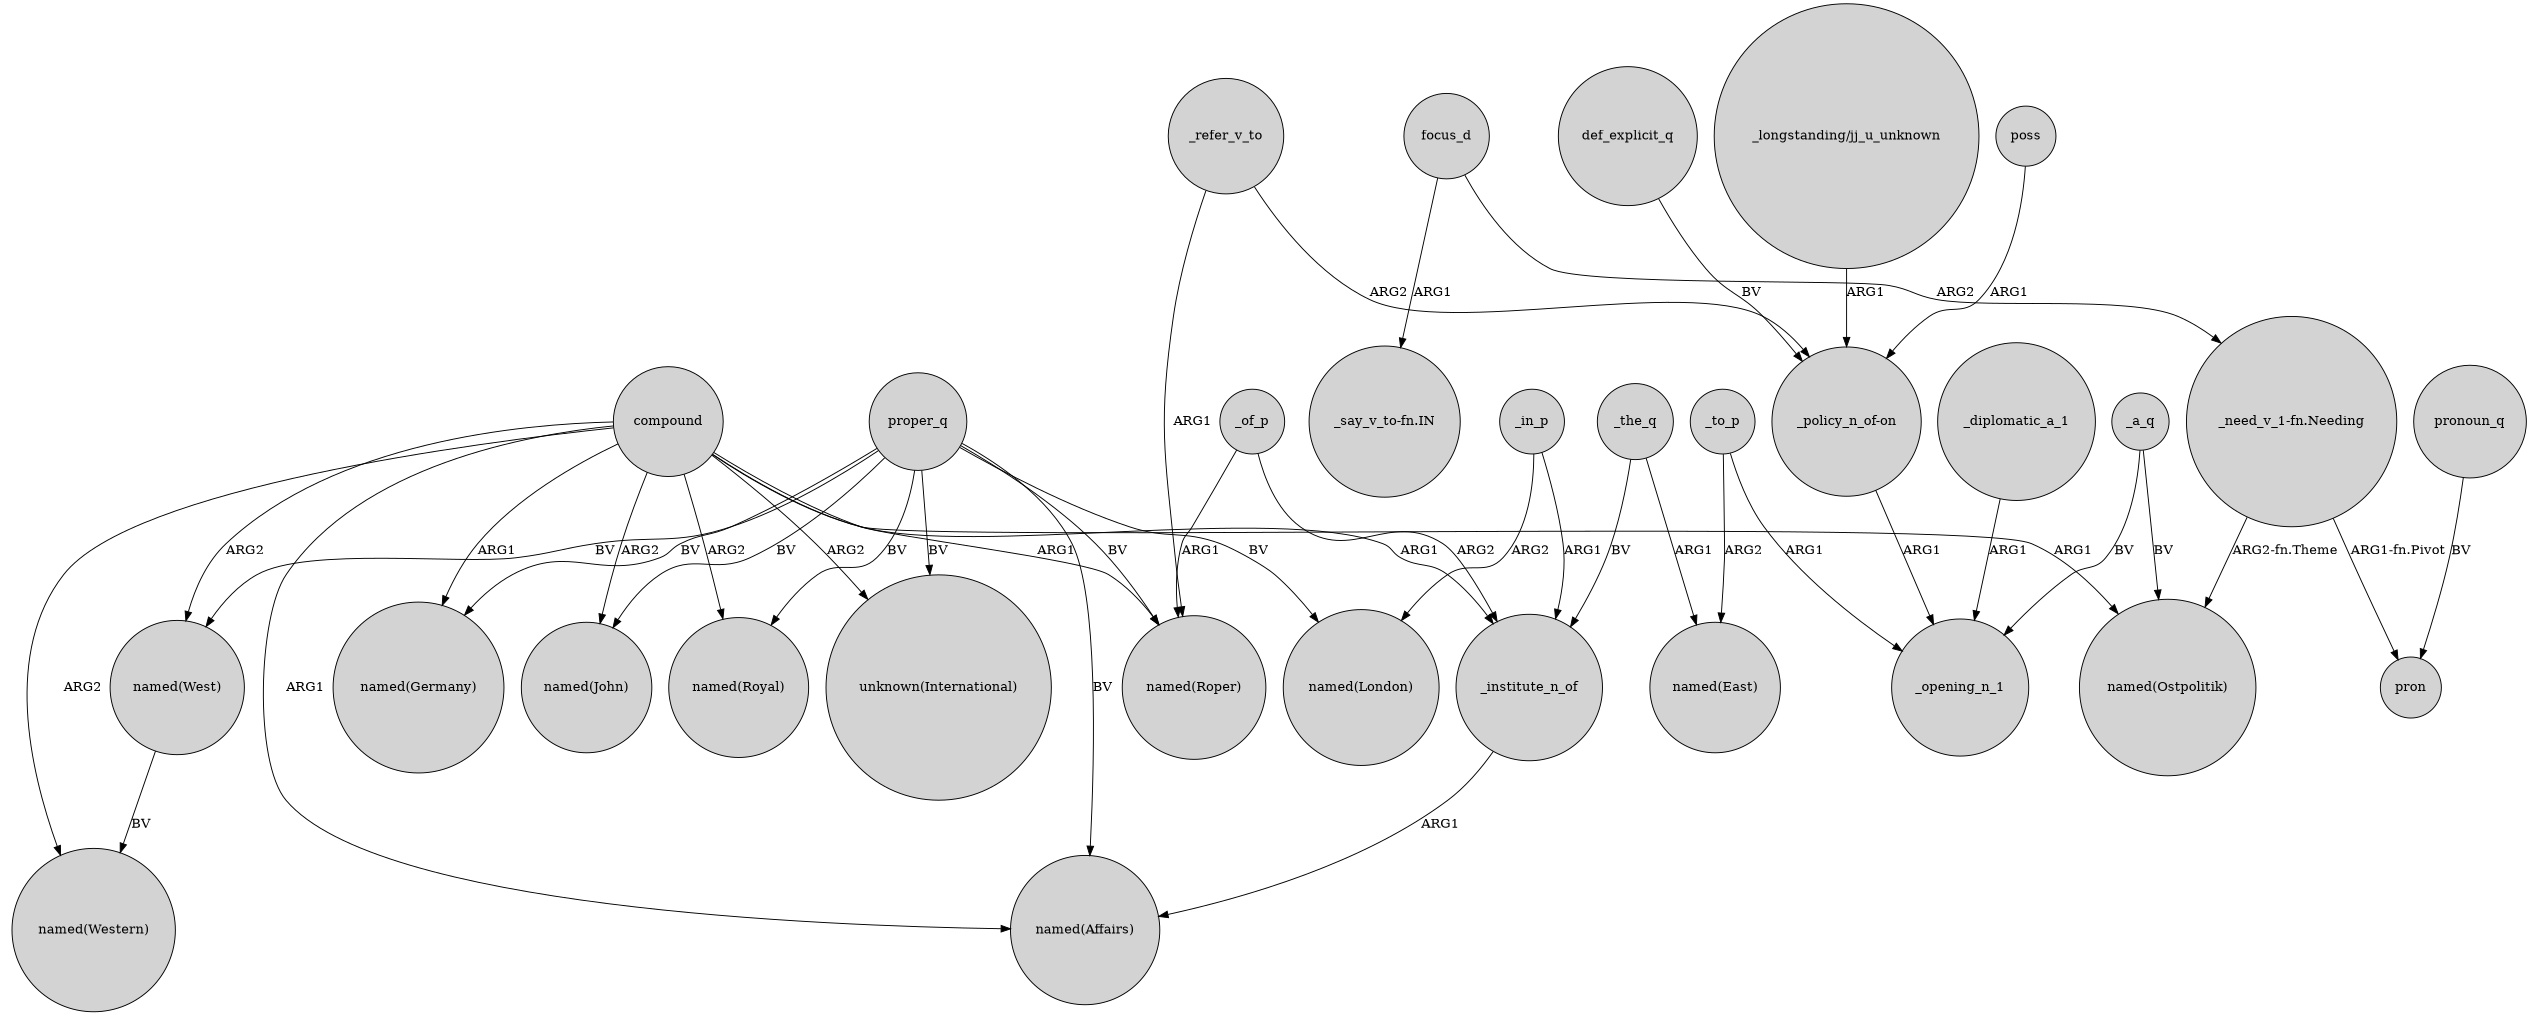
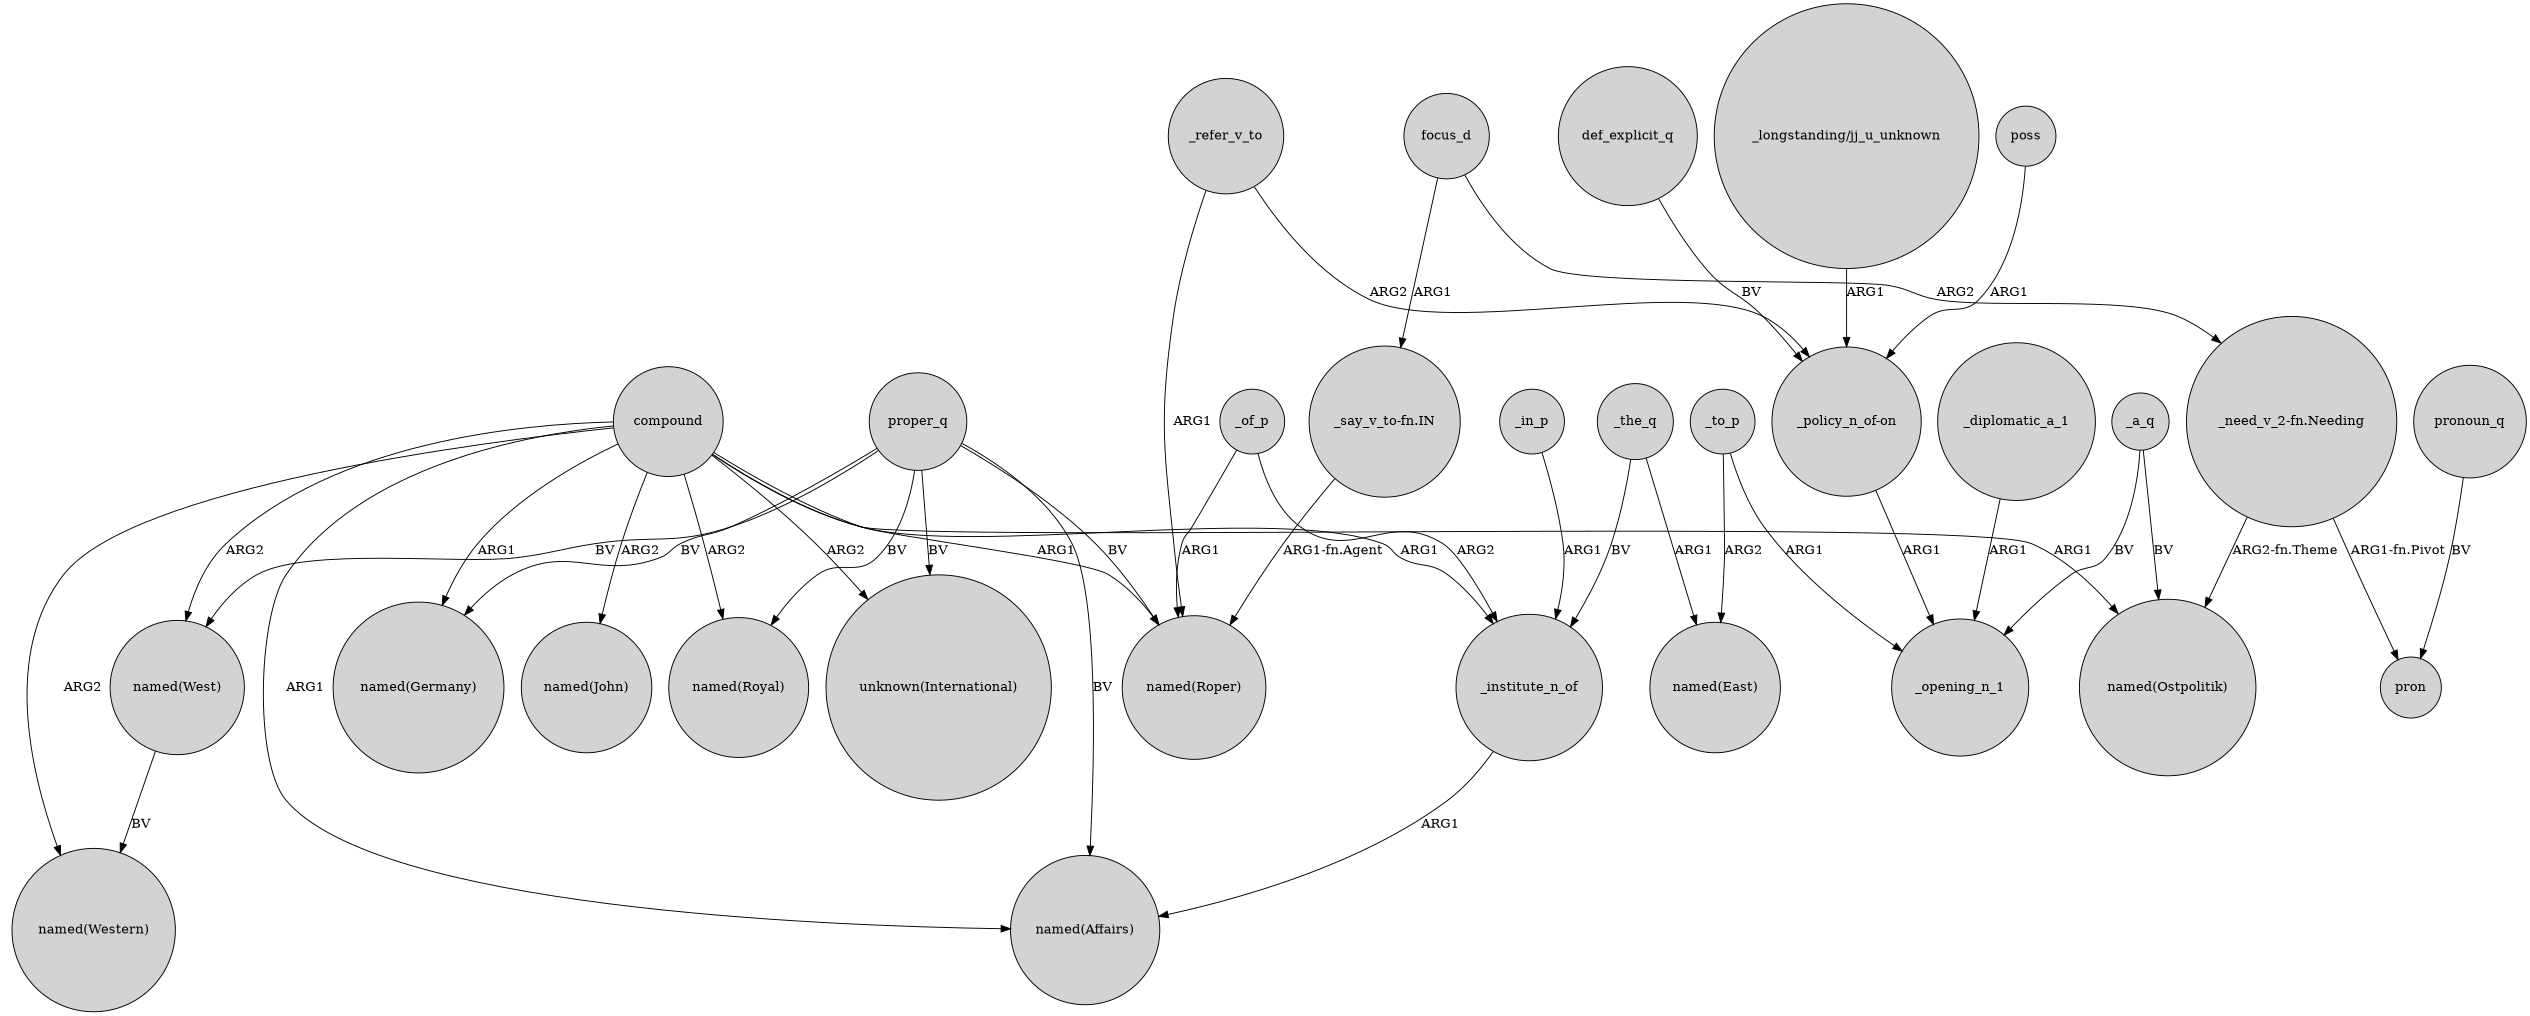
node "_need_v_1-fn.Needing": label "_need_v_1-fn.Needing" -> "_need_v_2-fn.Needing"
edge "_say_v_to-fn.IN" -> "named(Roper)": added, label "ARG1-fn.Agent"
edge "proper_q" -> "named(John)": removed, label "BV"
node "named(London)": removed
